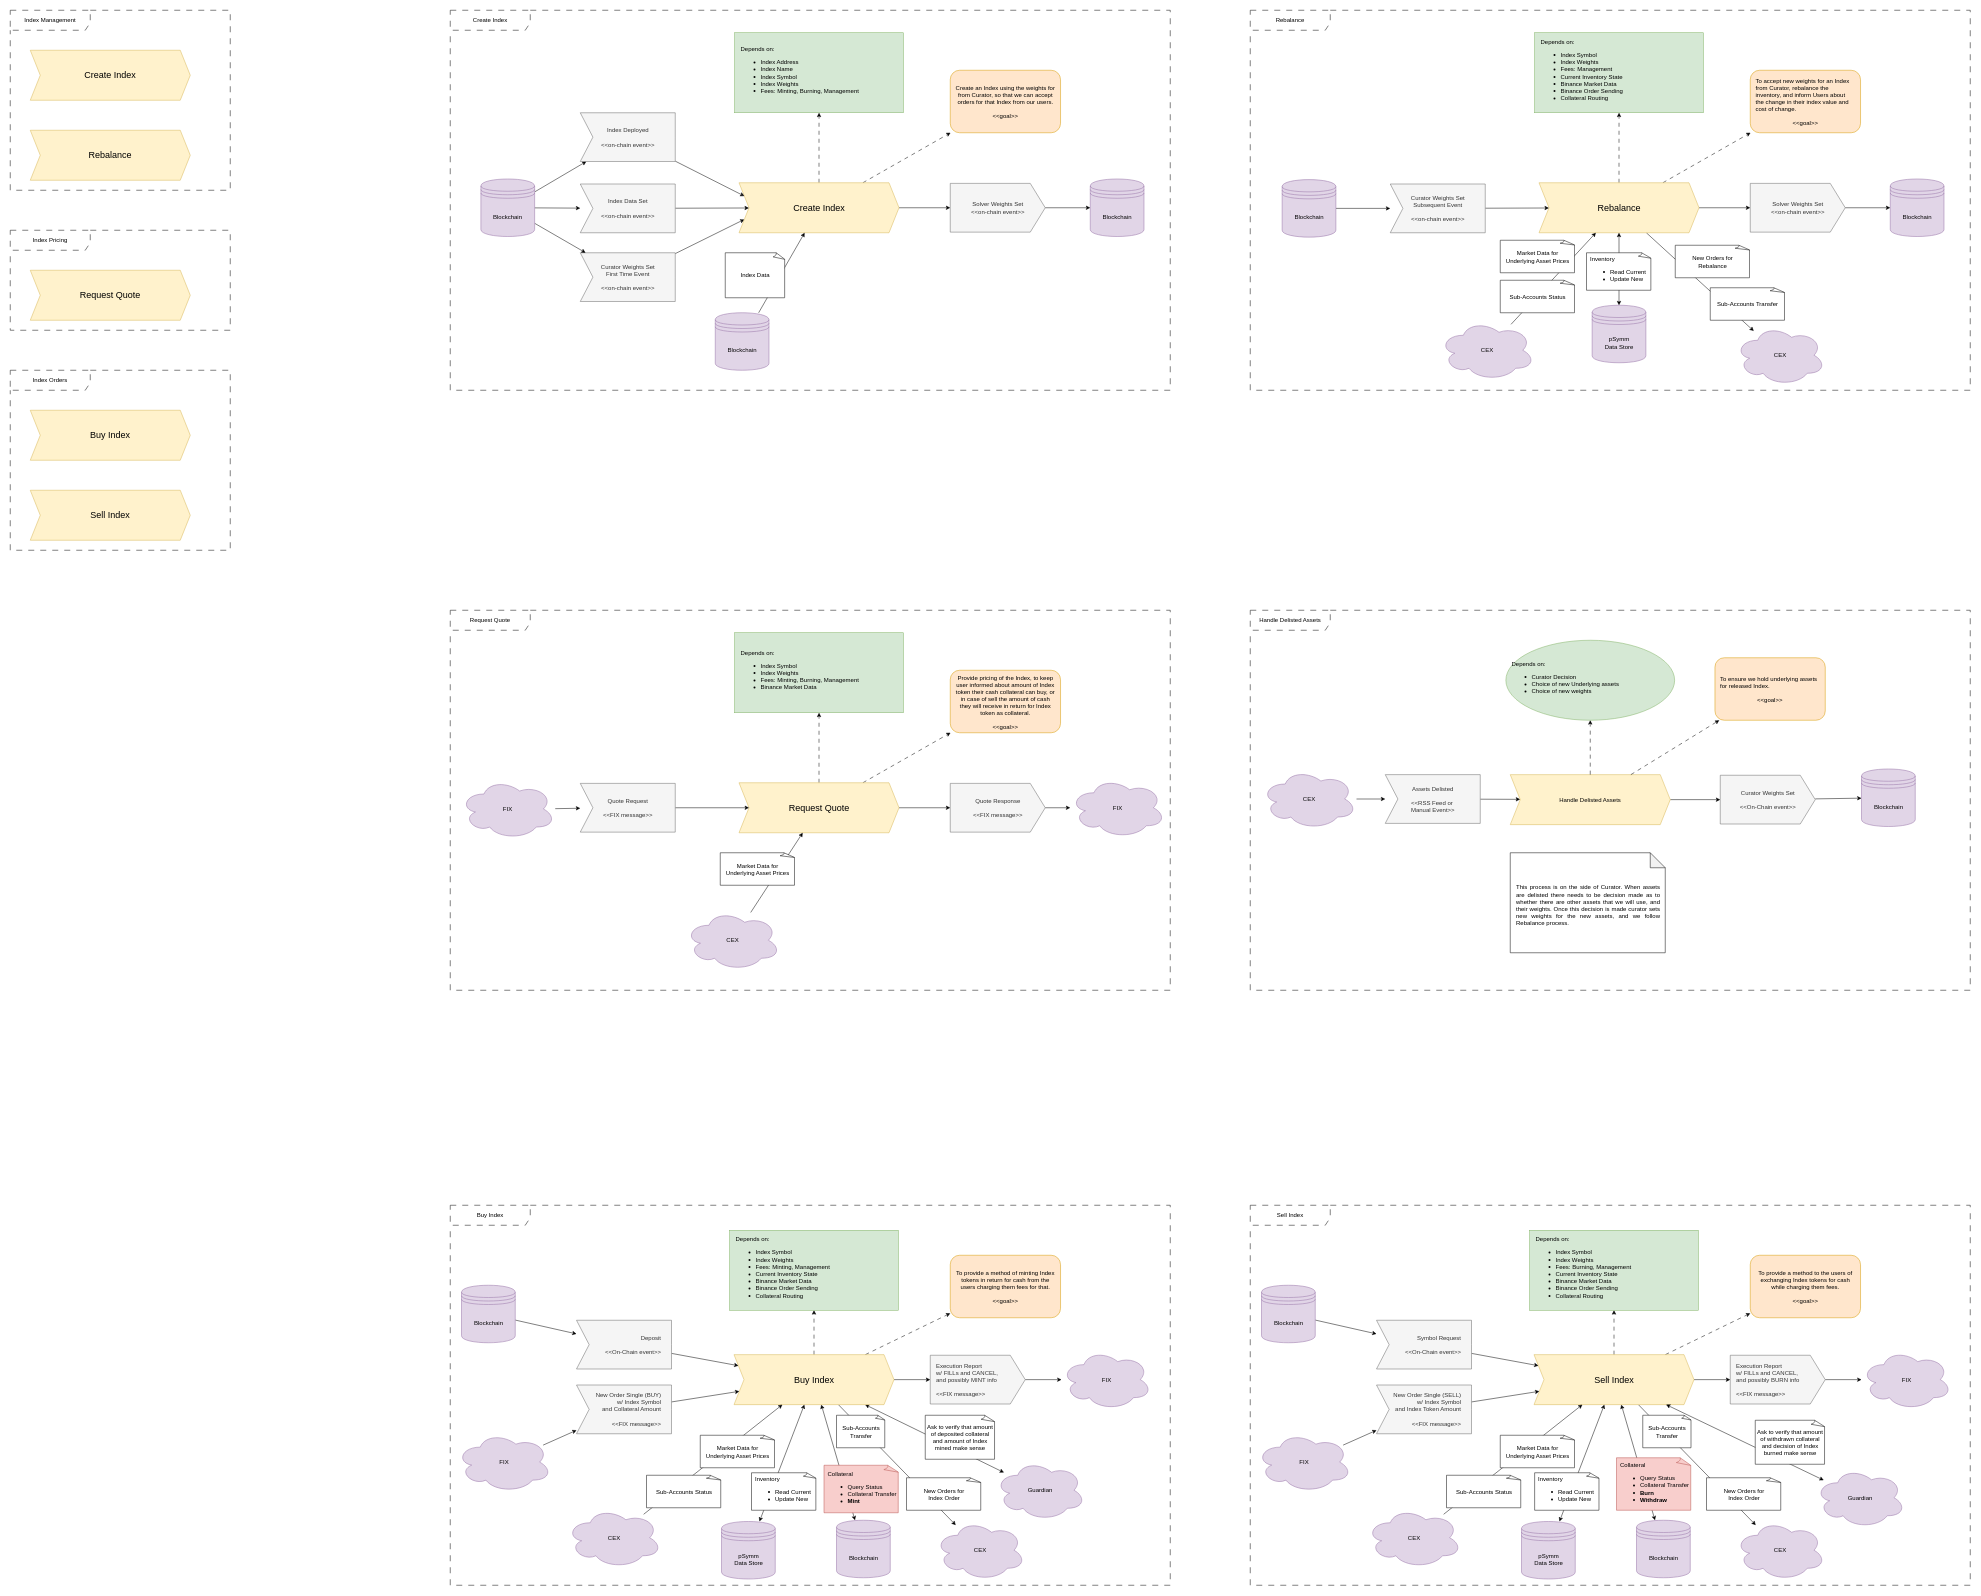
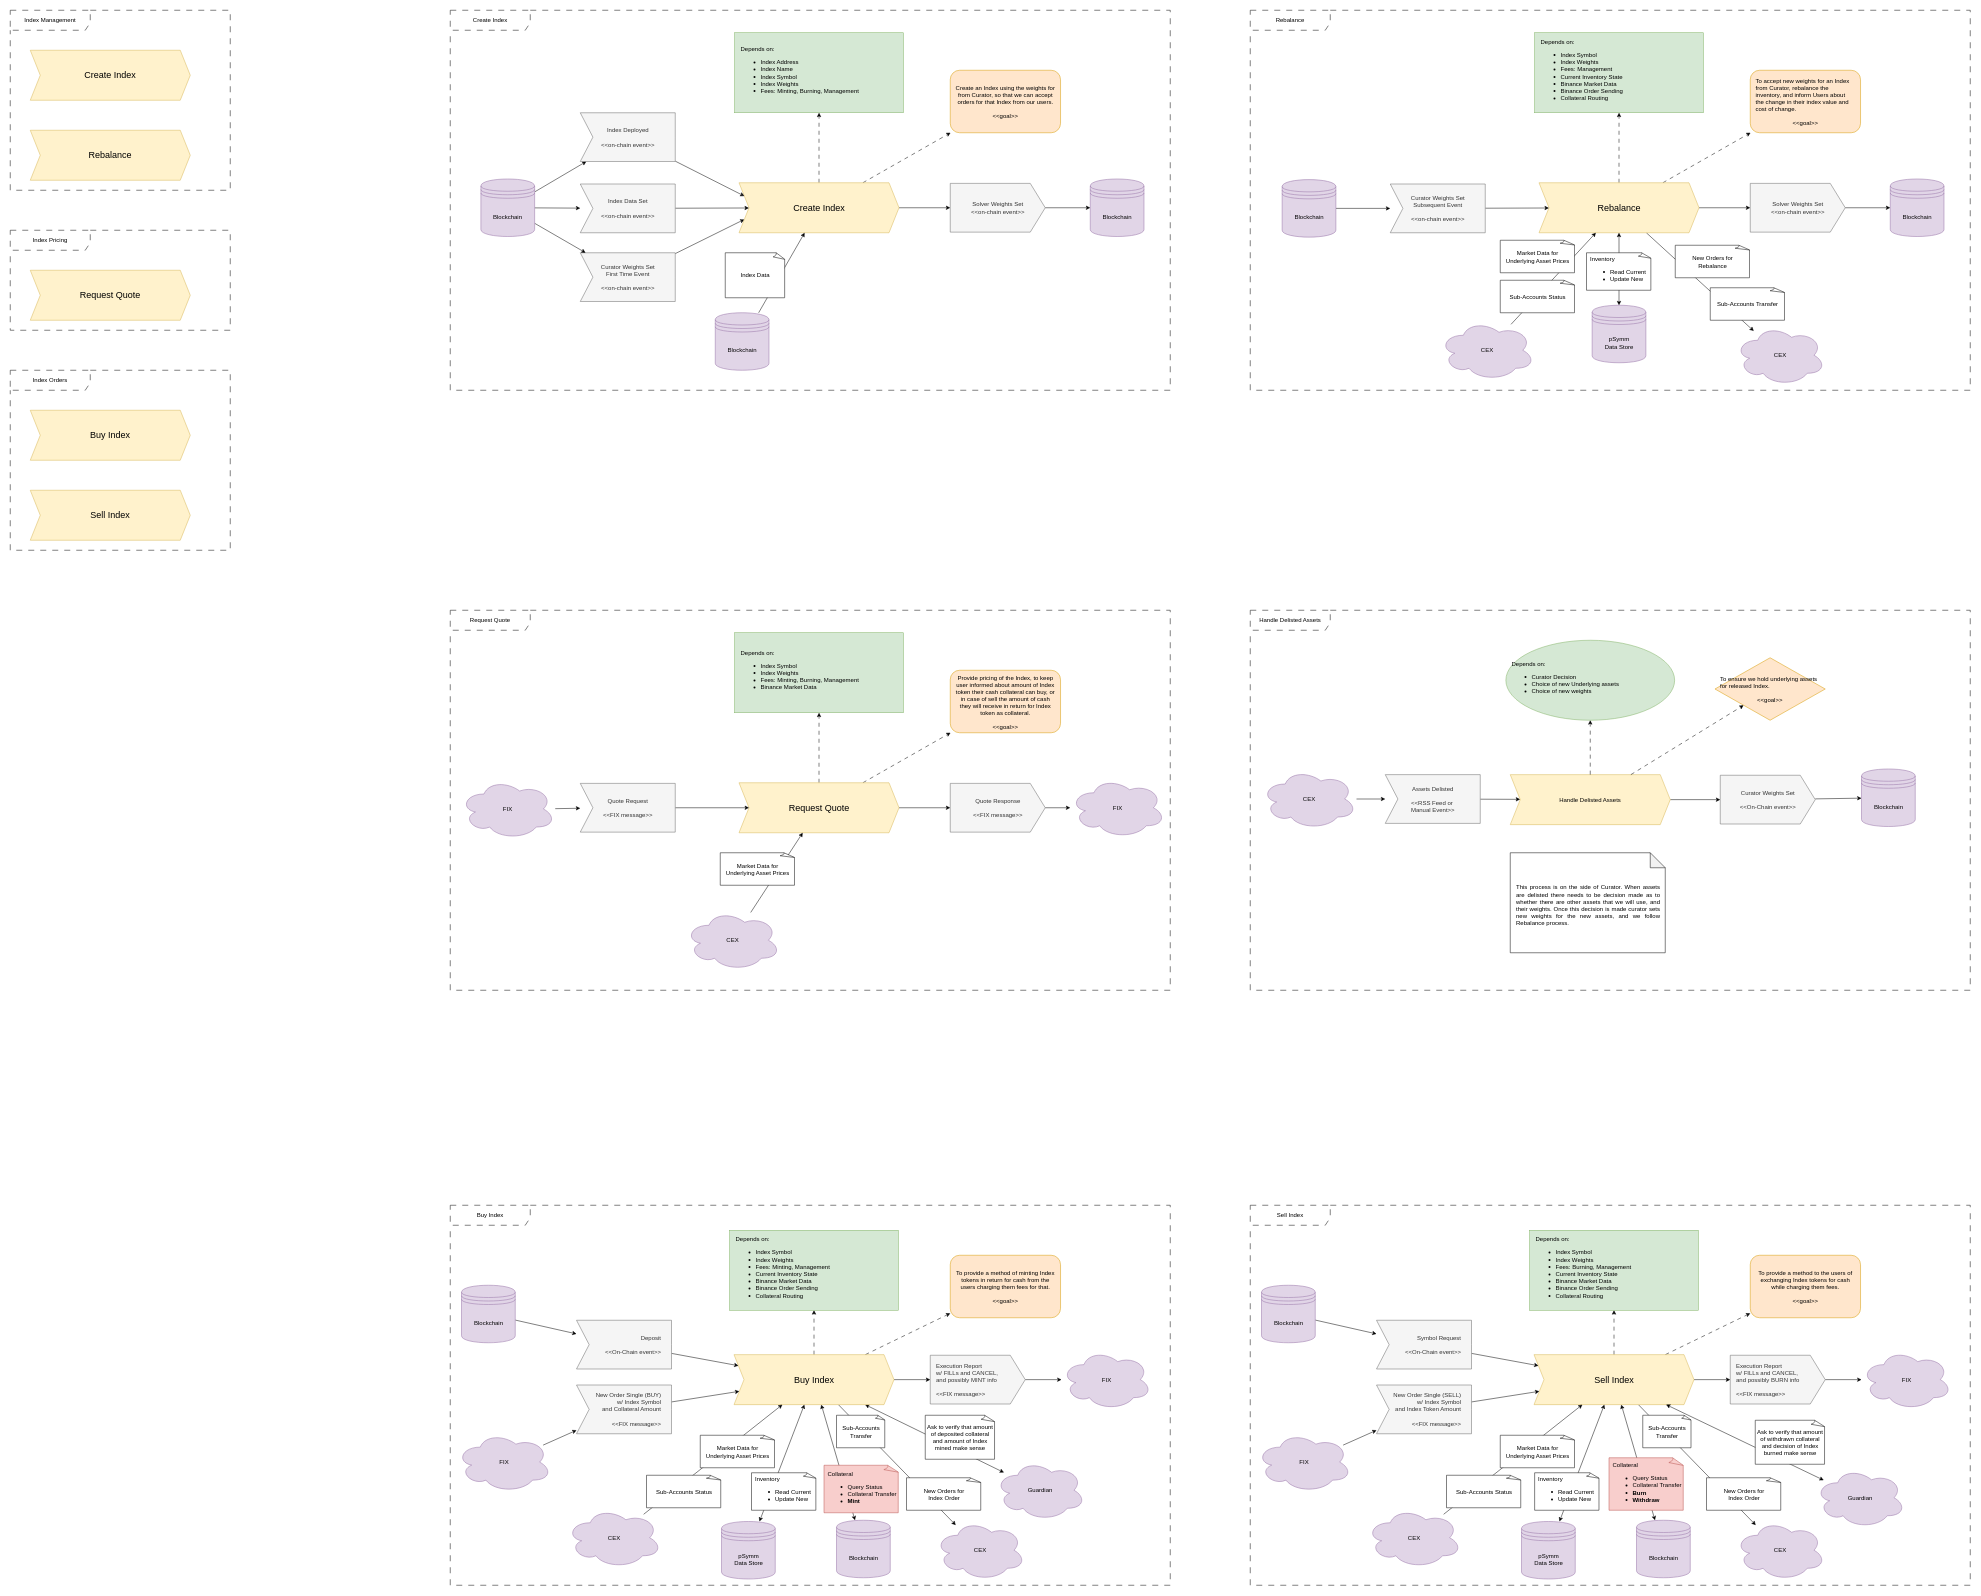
node "To ensure we hold underlying assets for released Index. <<goal>>": shape rounded rectangle -> diamond
node "Collateral Query Status Collateral Transfer Burn Withdraw": moved (1654, 1484) -> (1647, 1484)
